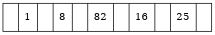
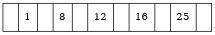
node "1": text "82" -> "12"
